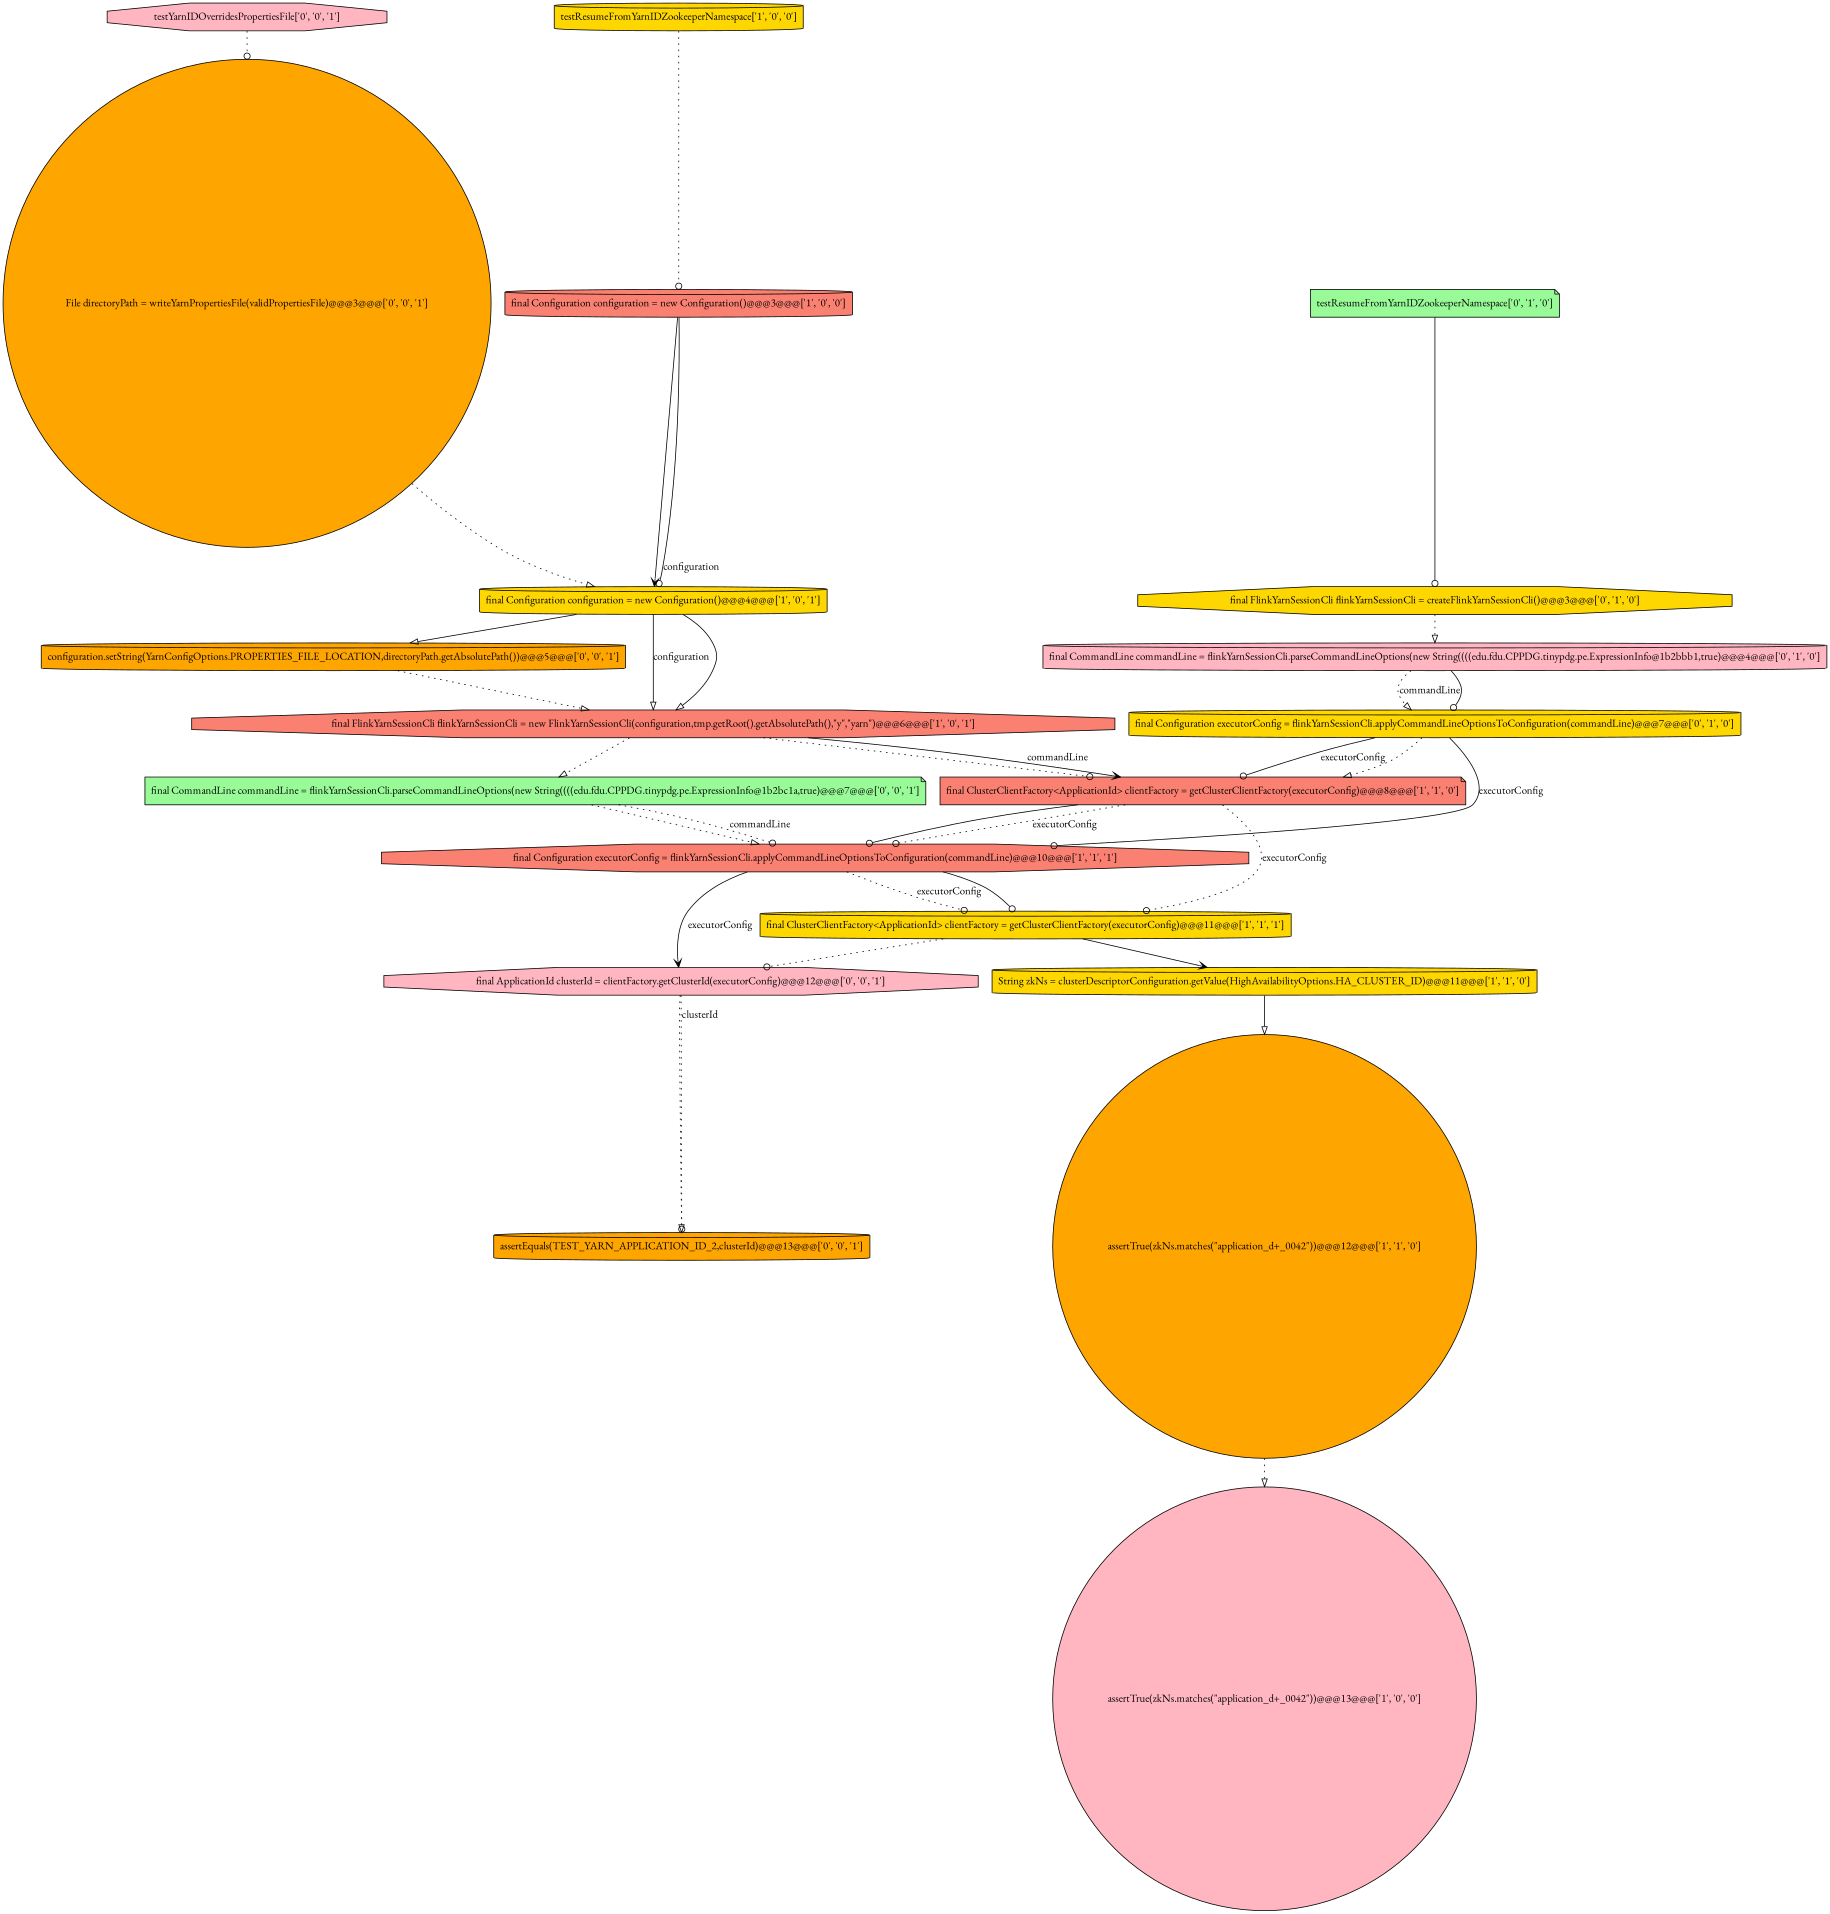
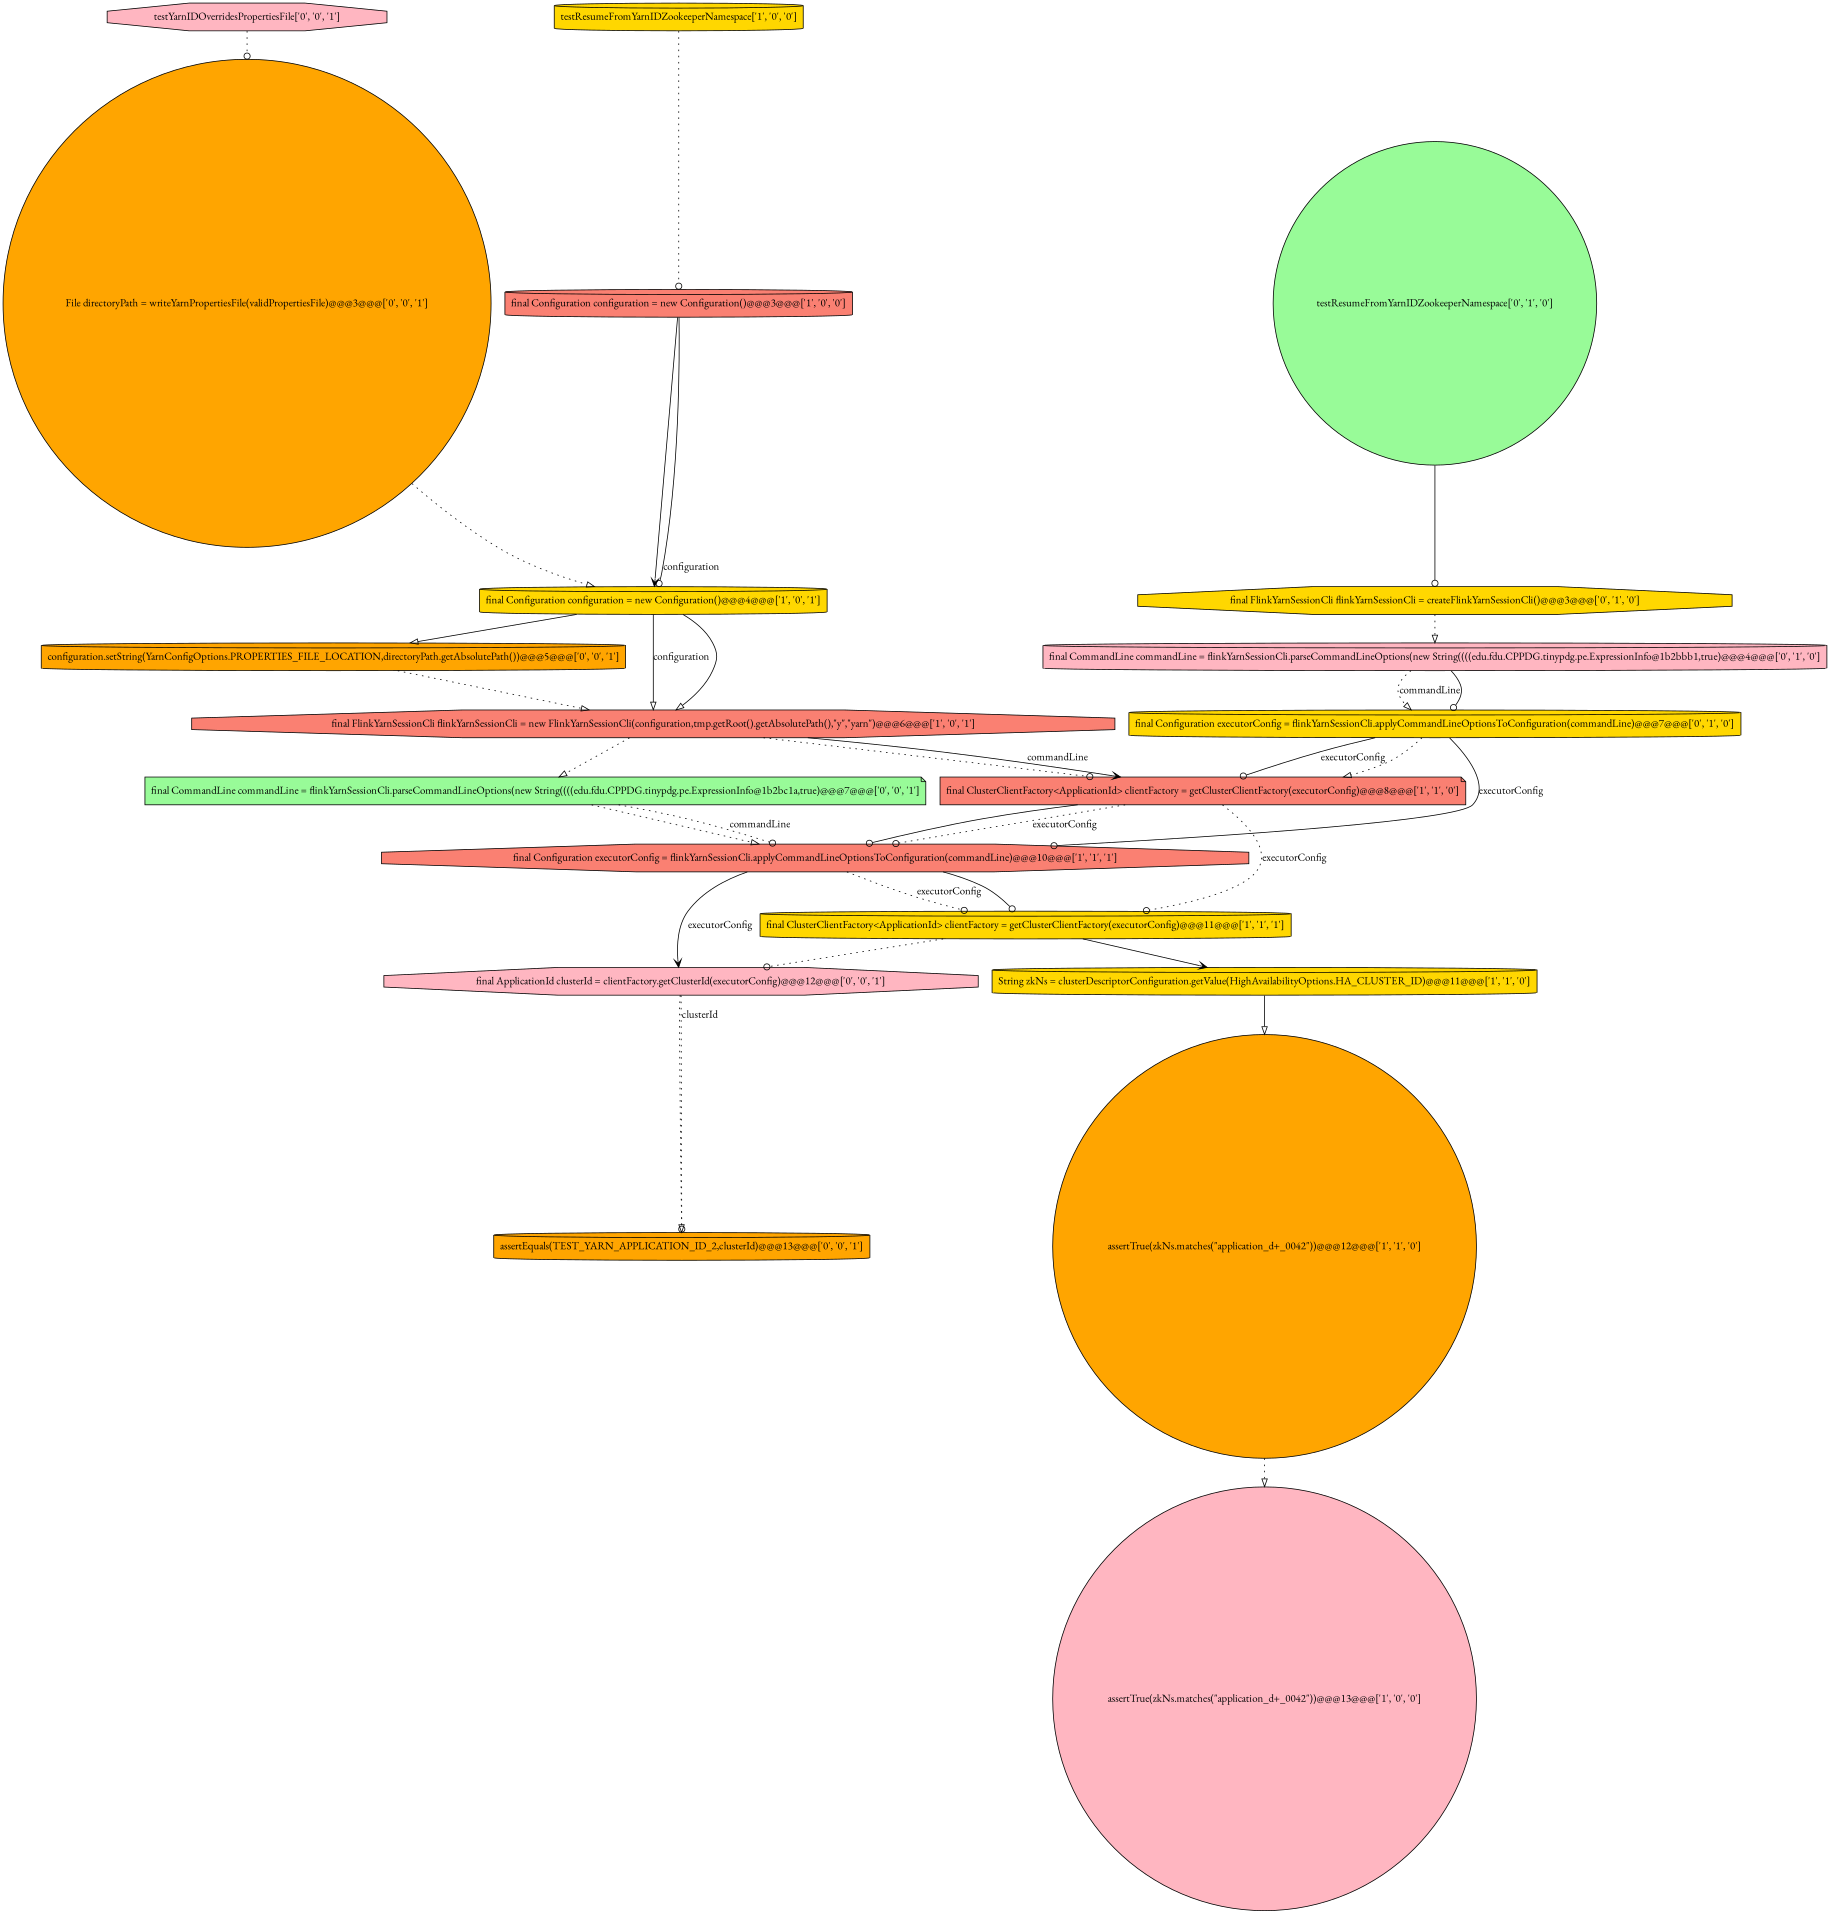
node "testResumeFromYarnIDZookeeperNamespace['0', '1', '0']": shape note -> circle
